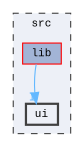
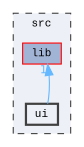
edge "lib" -> "ui": reversed
